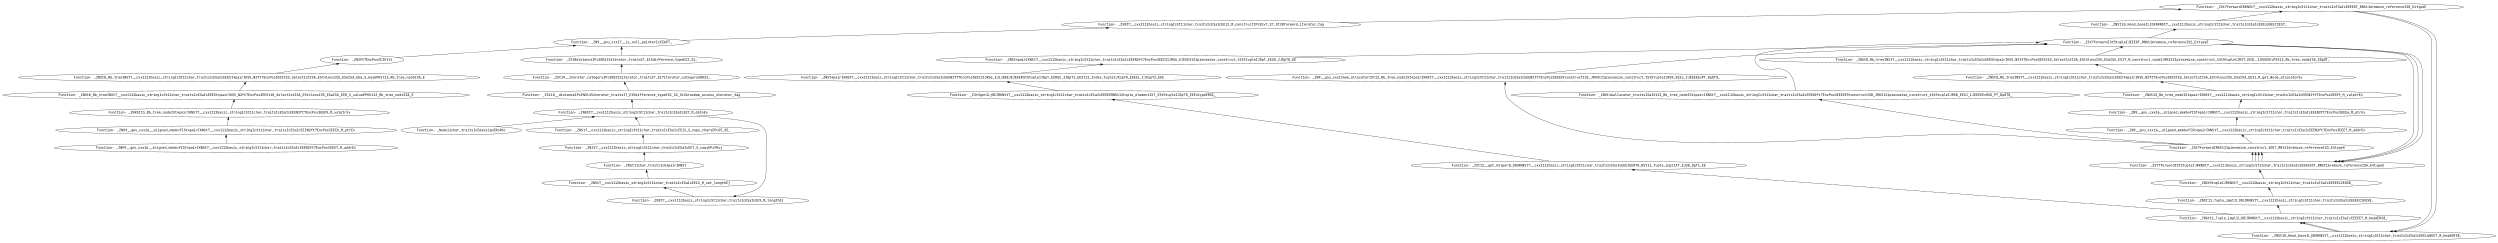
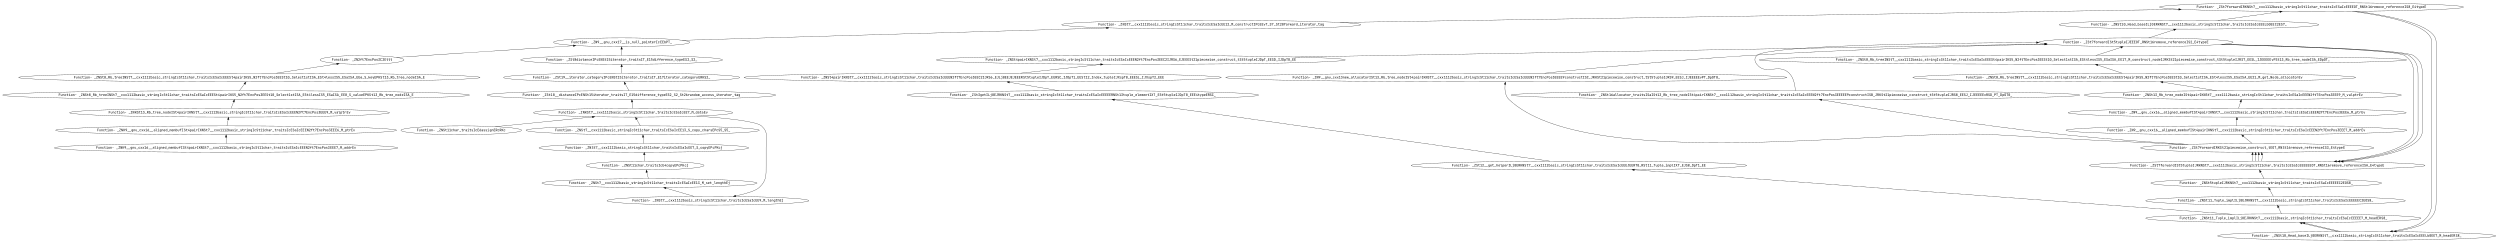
node "Function- _Node11char_traitsIcE6assignERcRKc": label "Function- _Node11char_traitsIcE6assignERcRKc" -> "Function- _ZNSt11char_traitsIcE6assignERcRKc"
node "Function- _ZNSt11char_traitsIcE4pairIKNSt": label "Function- _ZNSt11char_traitsIcE4pairIKNSt" -> "Function- _ZNSt11char_traitsIcE4copyEPcPKcj"
